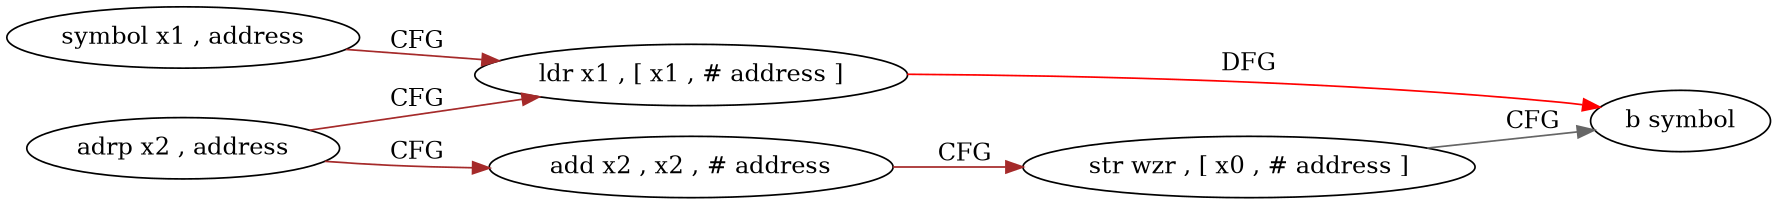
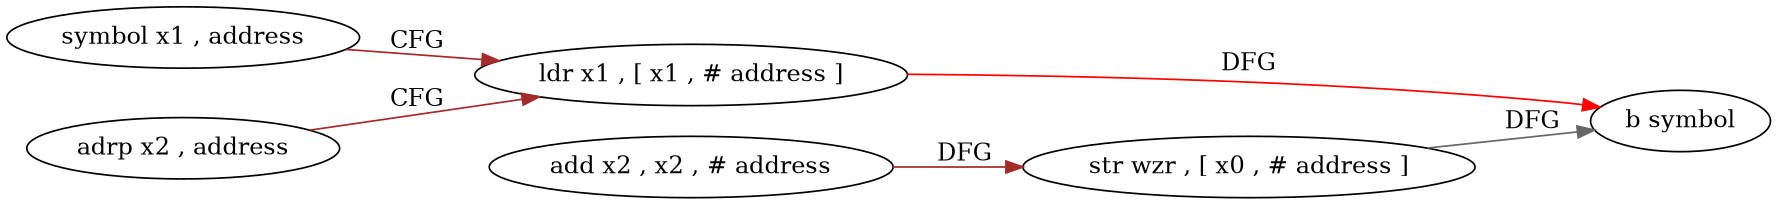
edge "str wzr , [ x0 , # address ]" -> "b symbol": label "CFG" -> "DFG"
edge "add x2 , x2 , # address" -> "str wzr , [ x0 , # address ]": label "CFG" -> "DFG"
edge "adrp x2 , address" -> "add x2 , x2 , # address": removed, label "CFG"
